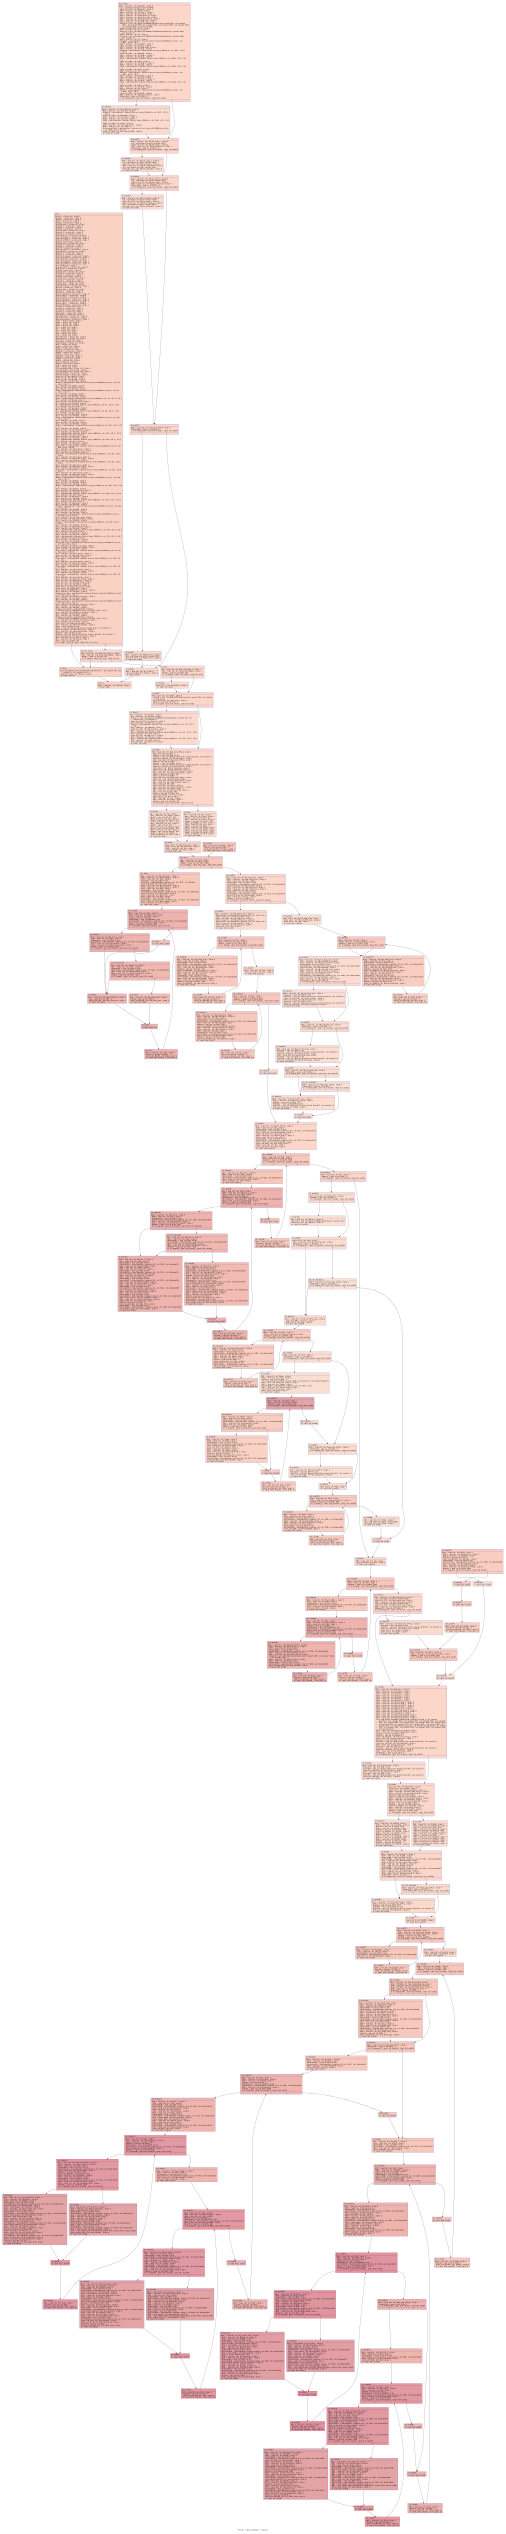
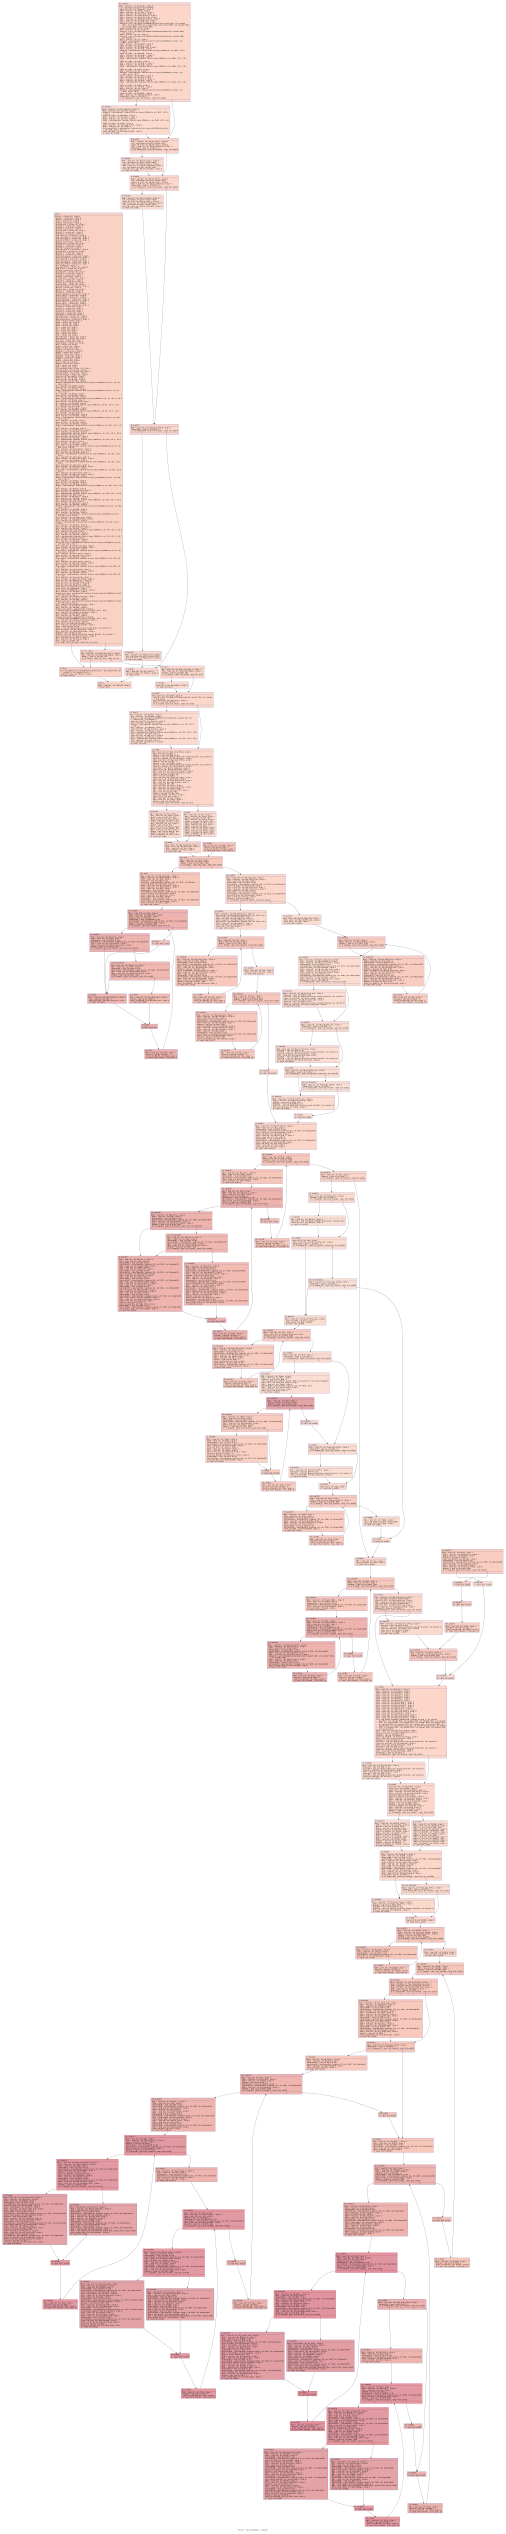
edge "if.then159:" -> "if.end163:": removed
